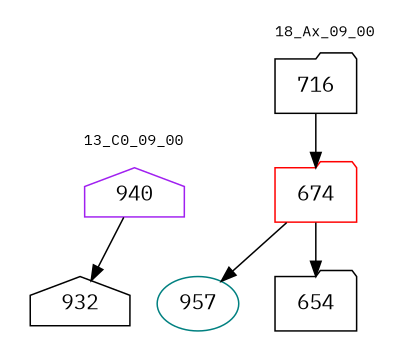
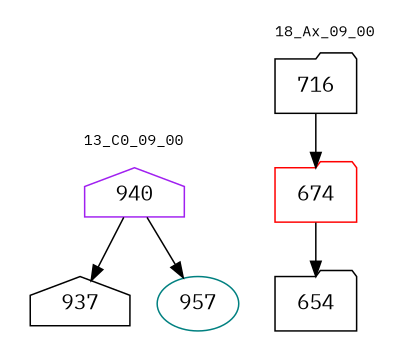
edge "674" -> "957": now "940" -> "957"
node "932": label "932" -> "937"
